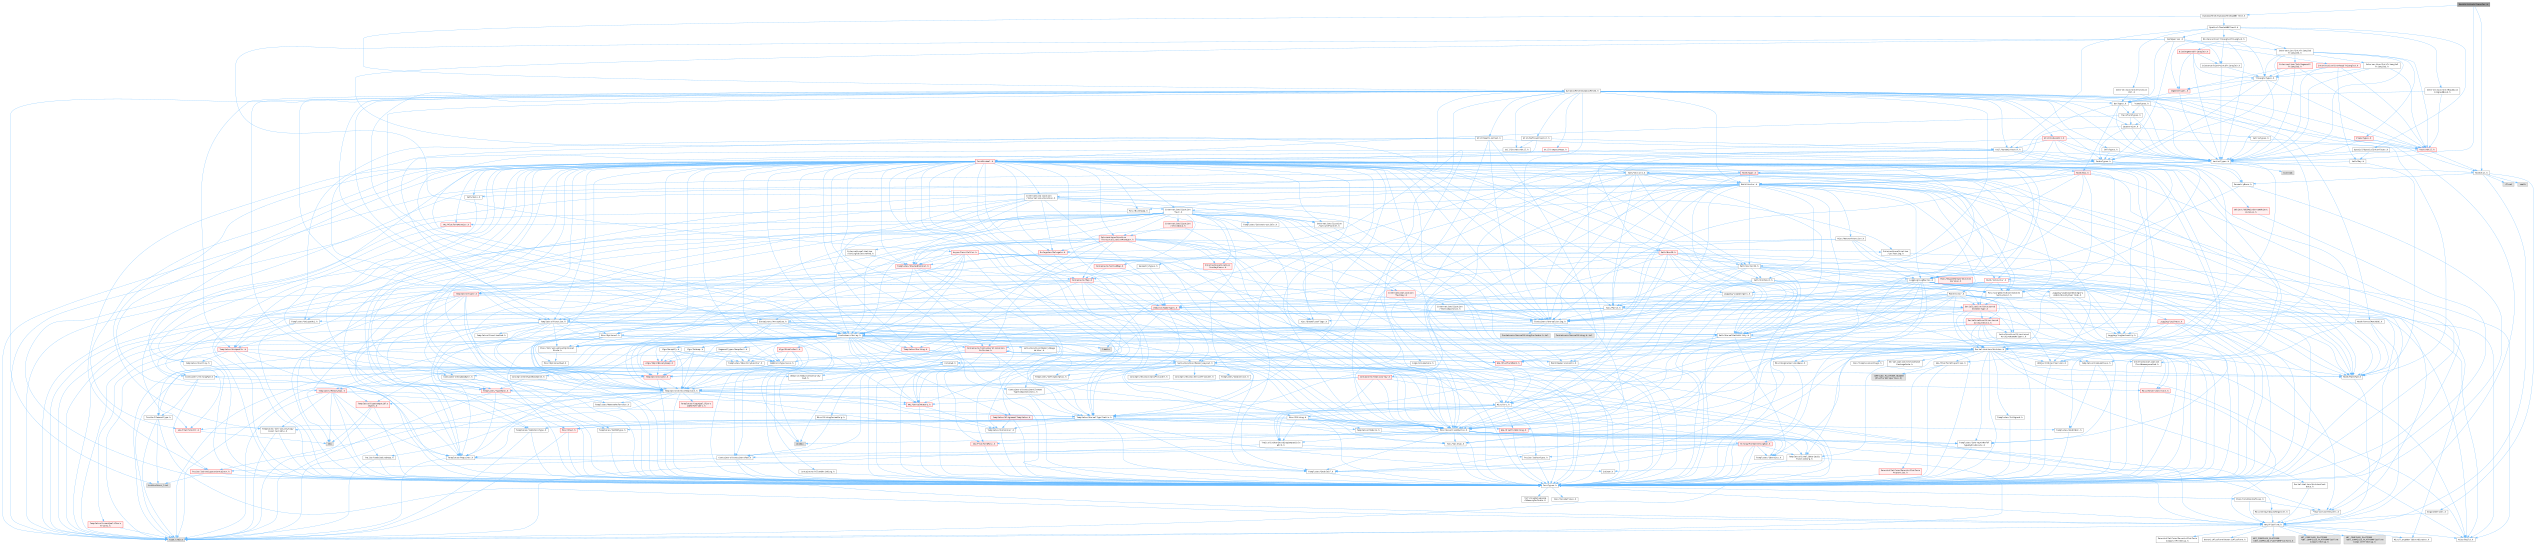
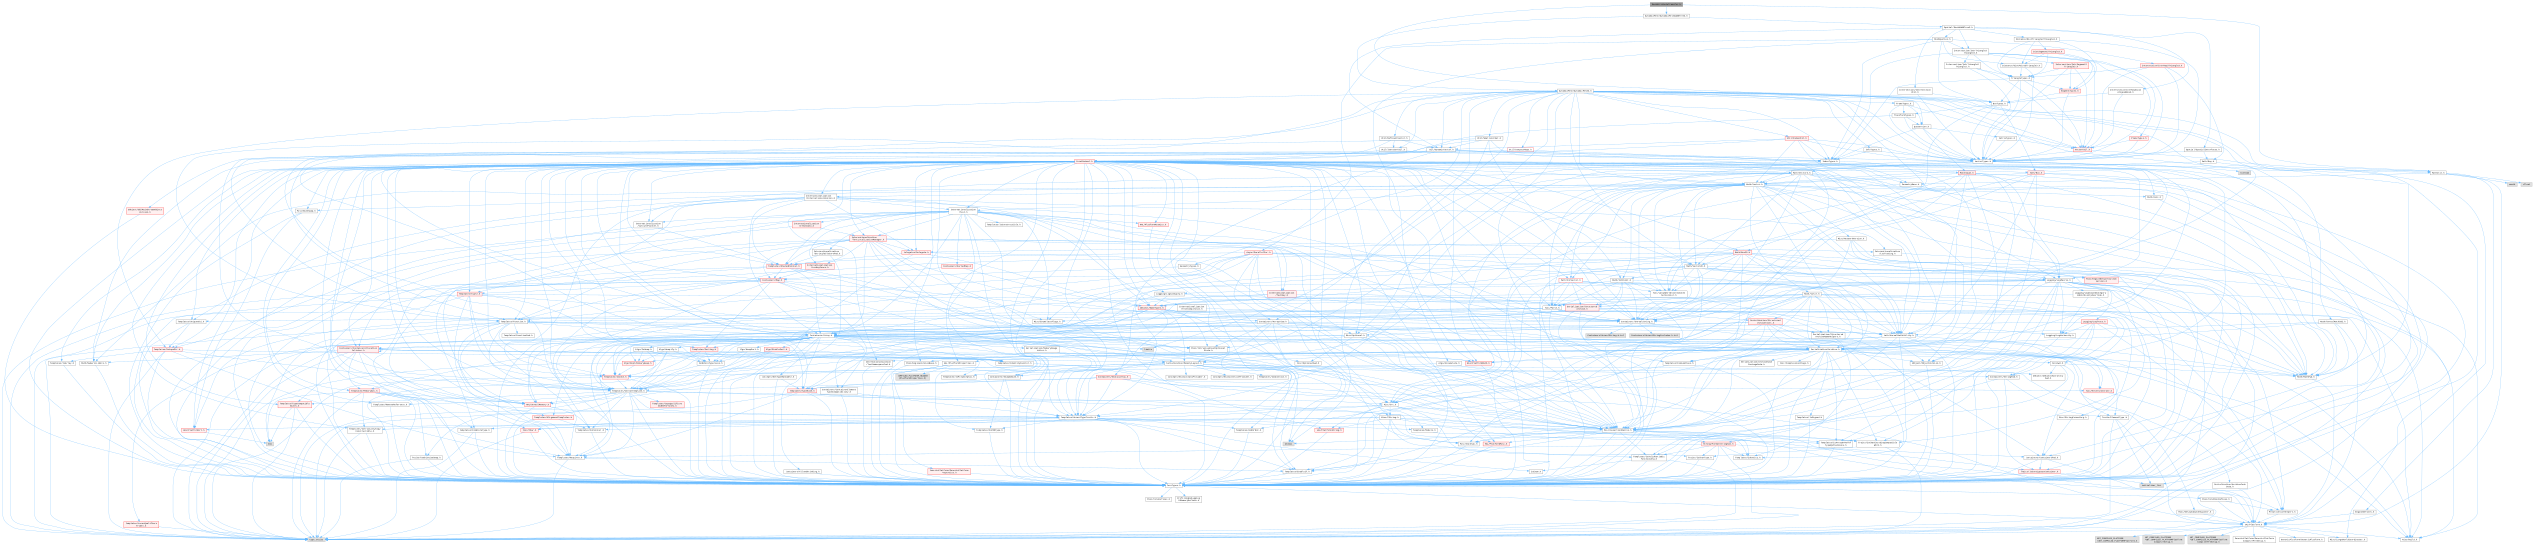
edge "DynamicMesh/DynamicMesh3.h" -> "Containers/Array.h": removed
node "Serialization/Structured ElementType.h": label "Serialization/Structured ElementType.h" -> "Serialization/Structured Archive.h"
node "SegmentTypes/HeapSort.h": label "SegmentTypes/HeapSort.h" -> "Algo/HeapSort.h"
